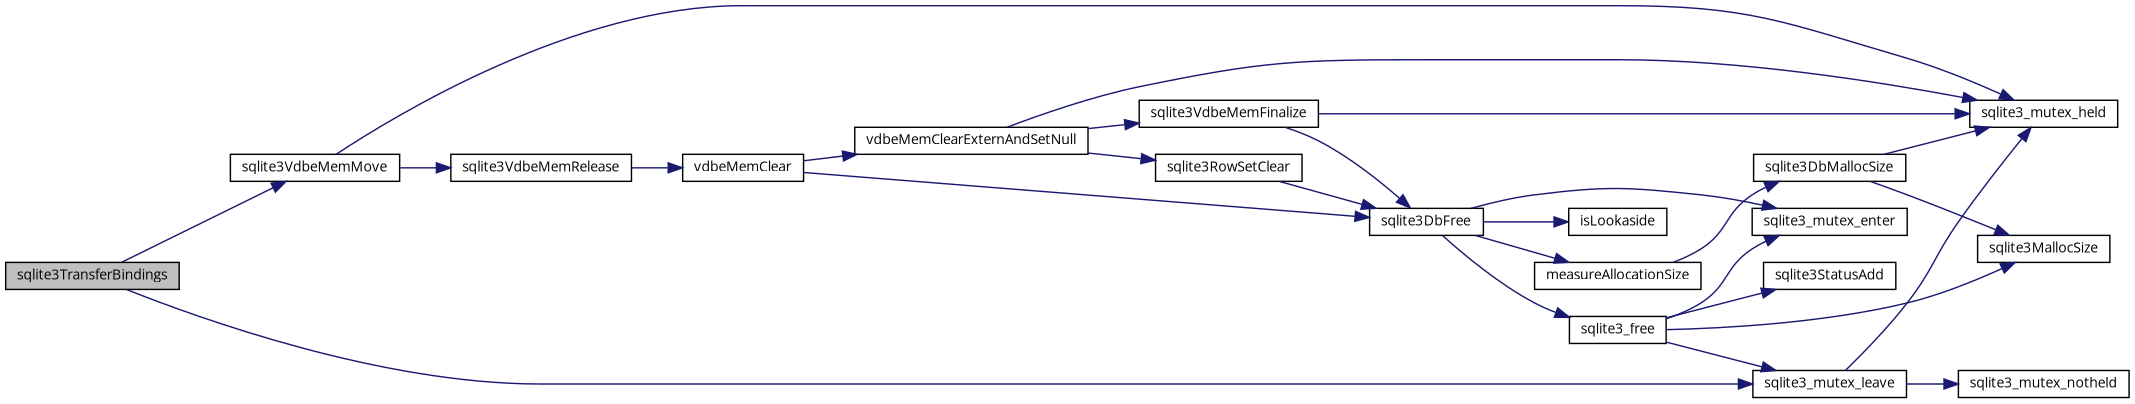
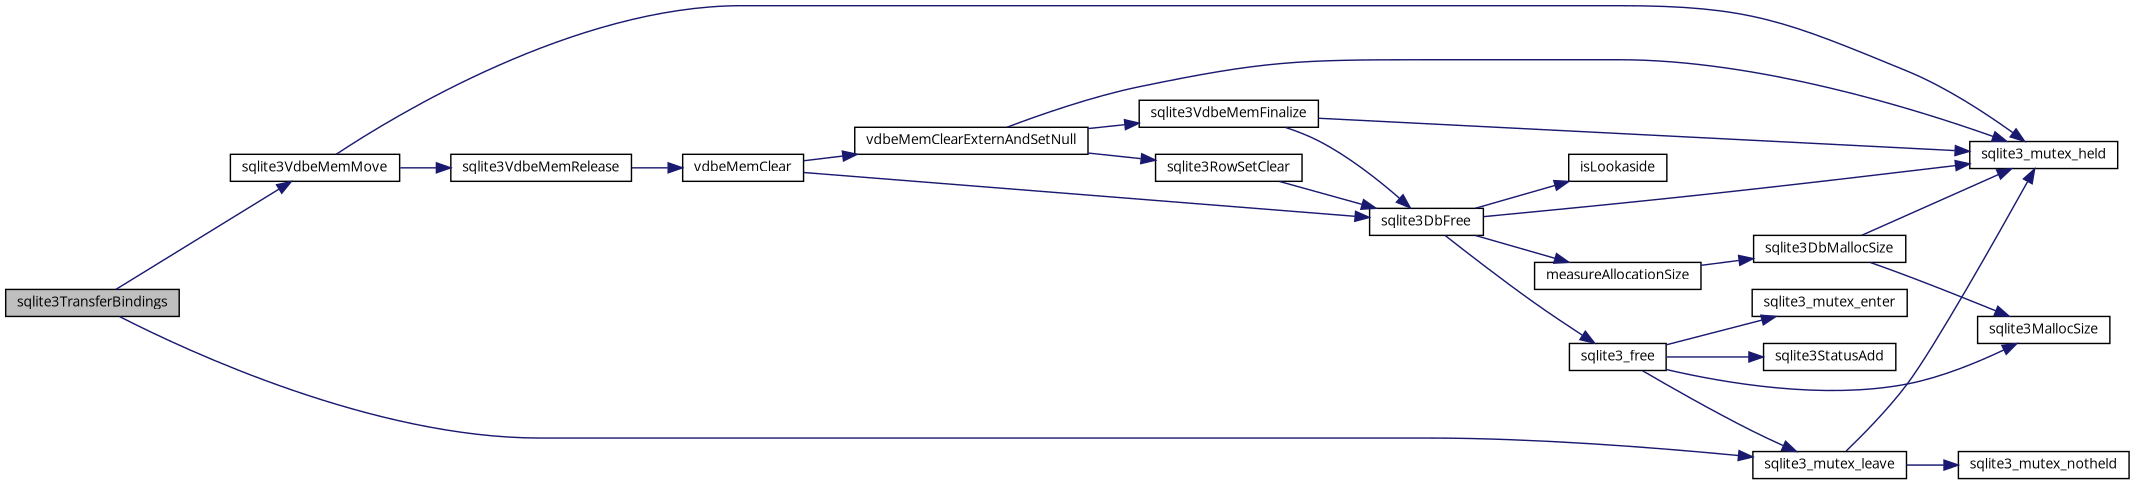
edge "sqlite3DbFree" -> "sqlite3_mutex_enter": now "sqlite3DbFree" -> "sqlite3_mutex_held"
